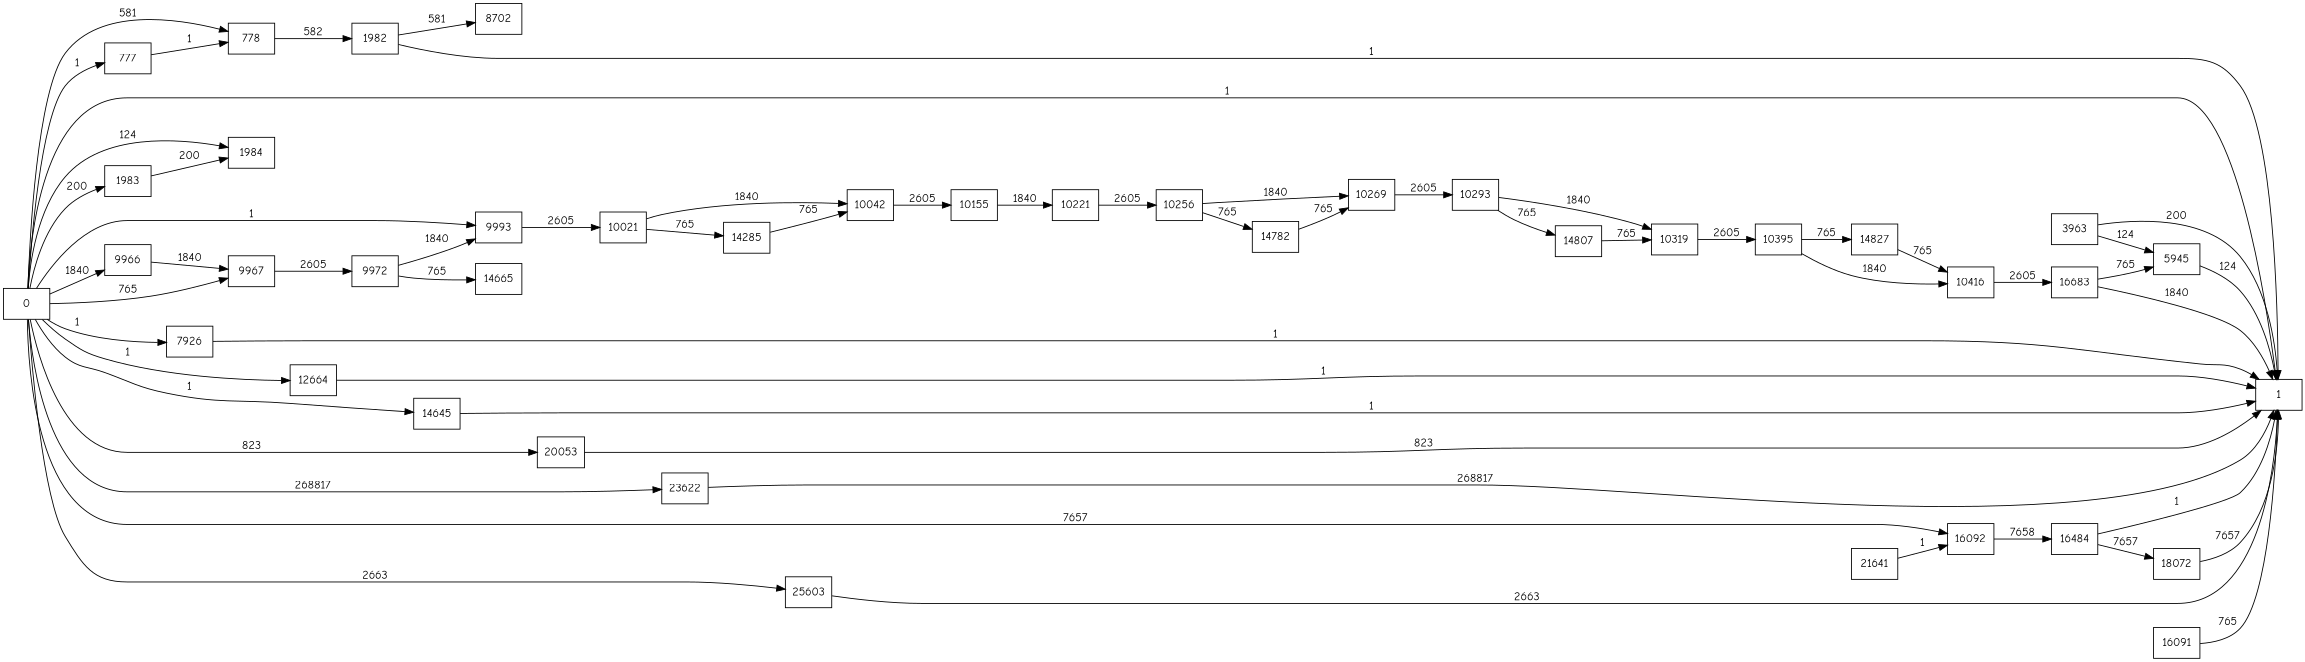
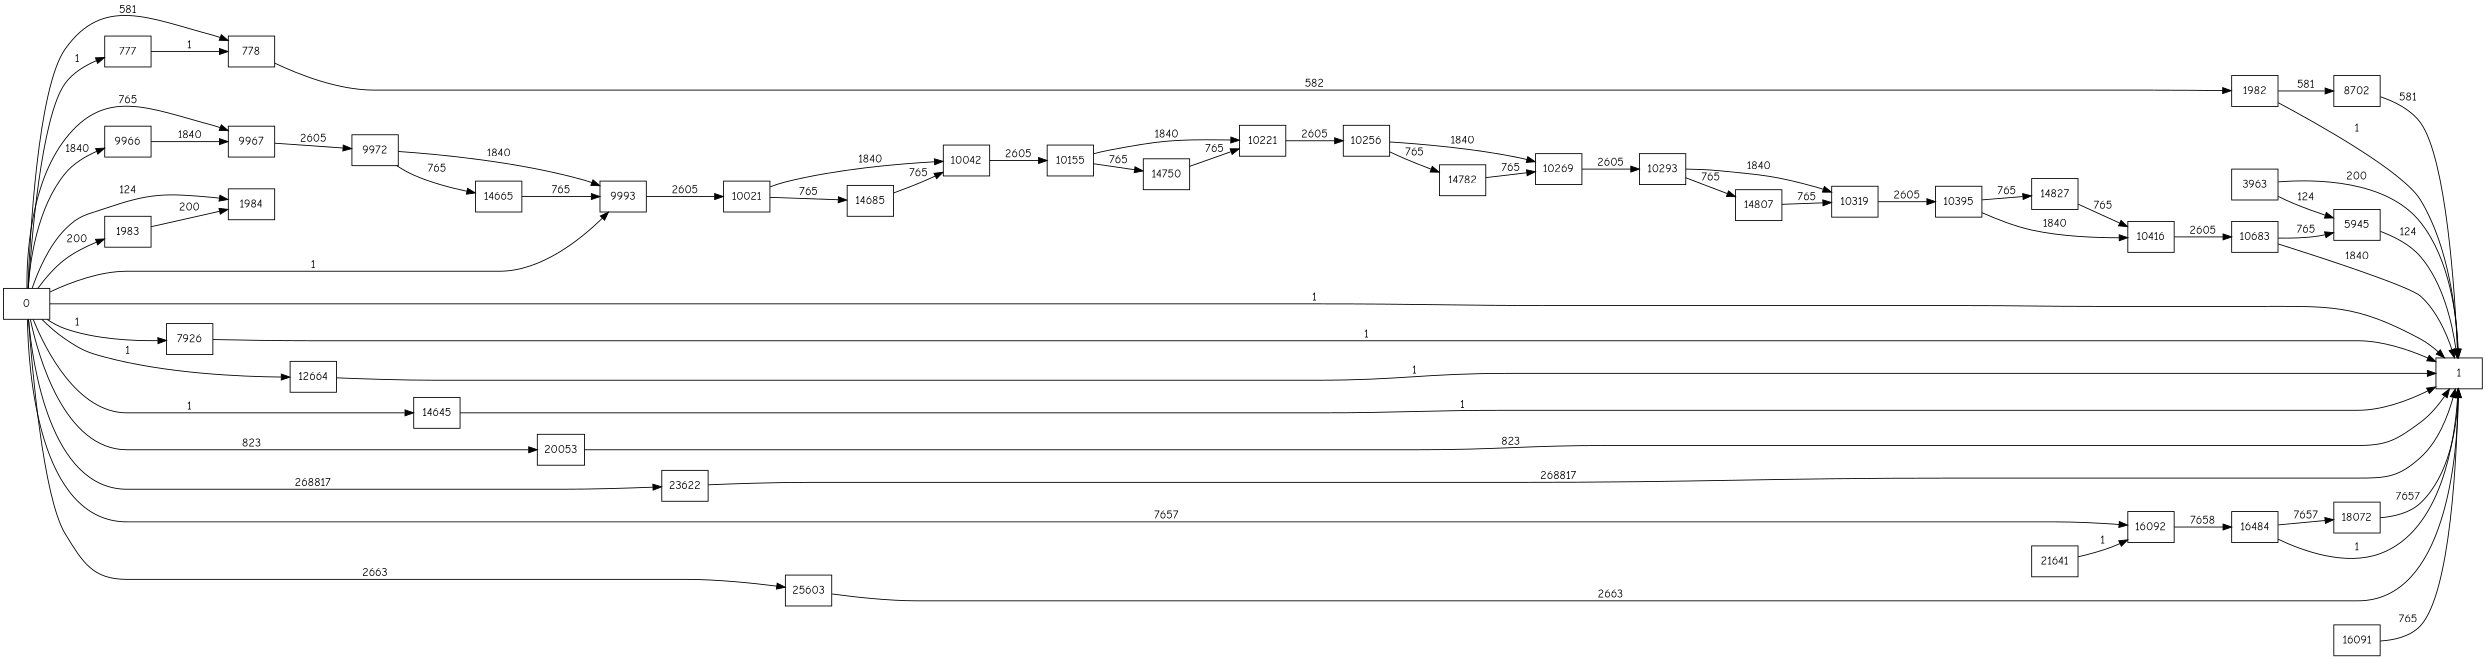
node "14750": added
edge "14665" -> "9993": added, label "765"
edge "8702" -> "1": added, label "581"
node "14285": label "14285" -> "14685"
node "16683": label "16683" -> "10683"
